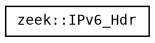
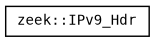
node "zeek::IPv6_Hdr": label "zeek::IPv6_Hdr" -> "zeek::IPv9_Hdr"
